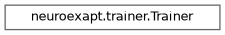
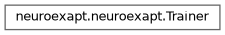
node "neuroexapt.trainer.Trainer": label "neuroexapt.trainer.Trainer" -> "neuroexapt.neuroexapt.Trainer"
